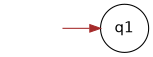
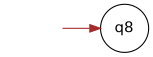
node "q1": label "q1" -> "q8"
